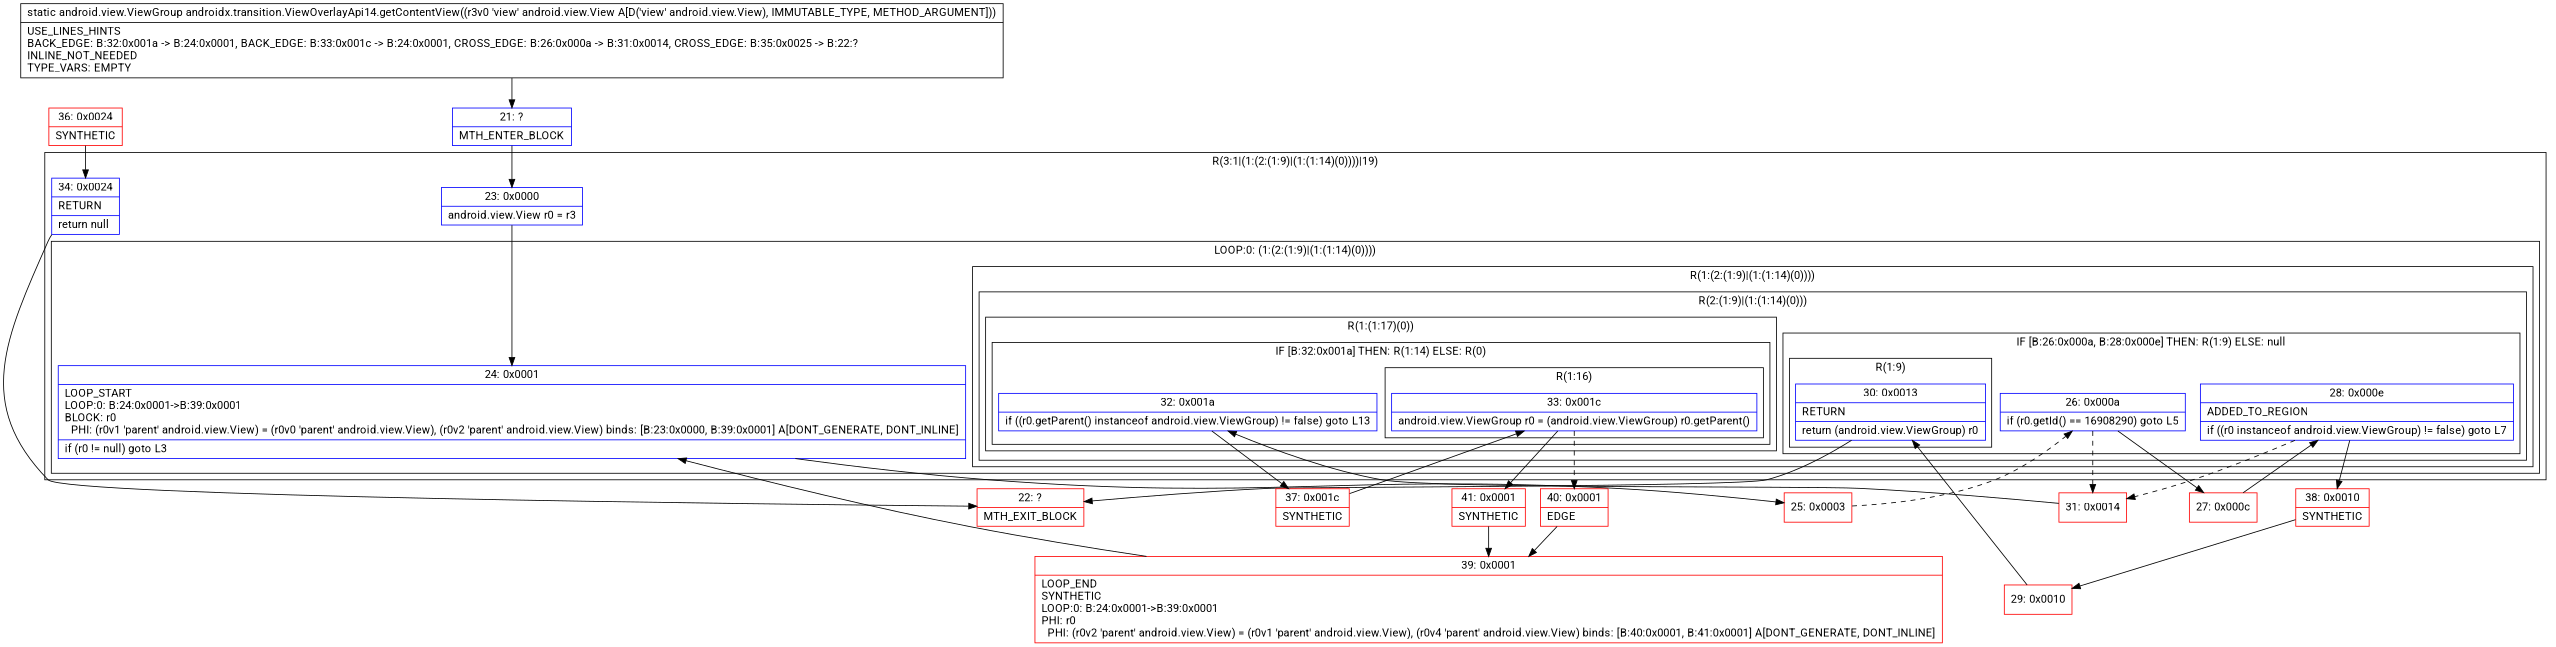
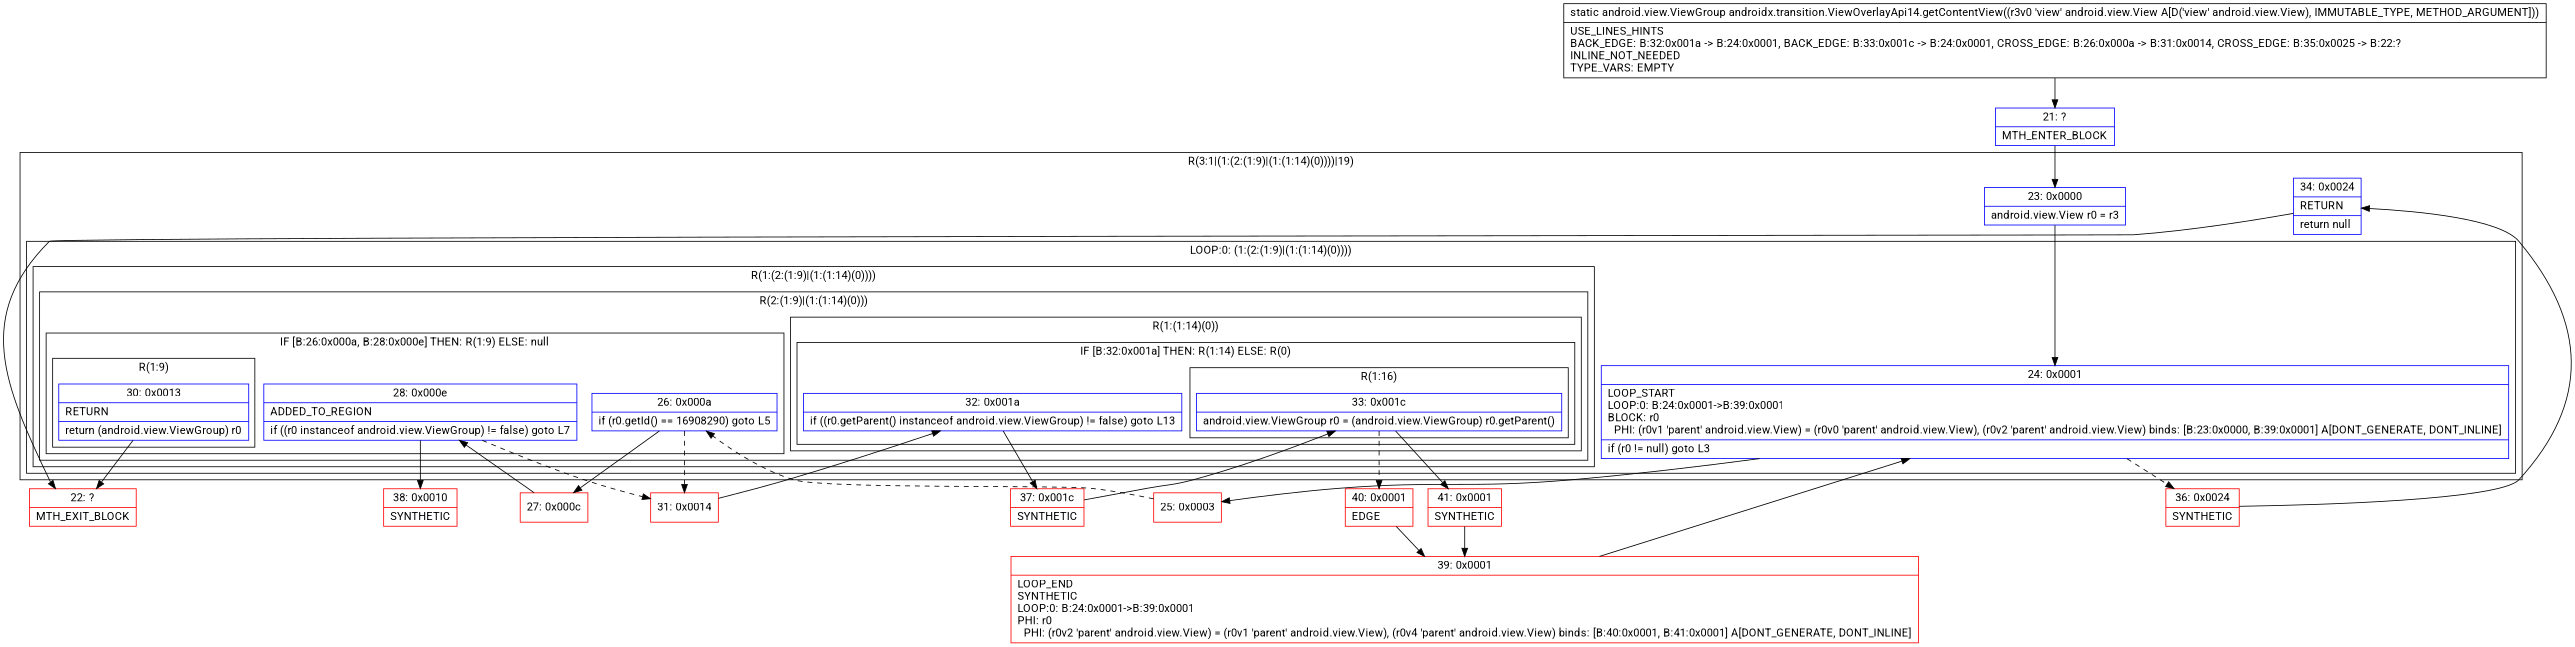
cluster "R(1:(1:17)(0))": label "R(1:(1:17)(0))" -> "R(1:(1:14)(0))"
edge "24: 0x0001" -> "36: 0x0024": added
node "29: 0x0010": removed
